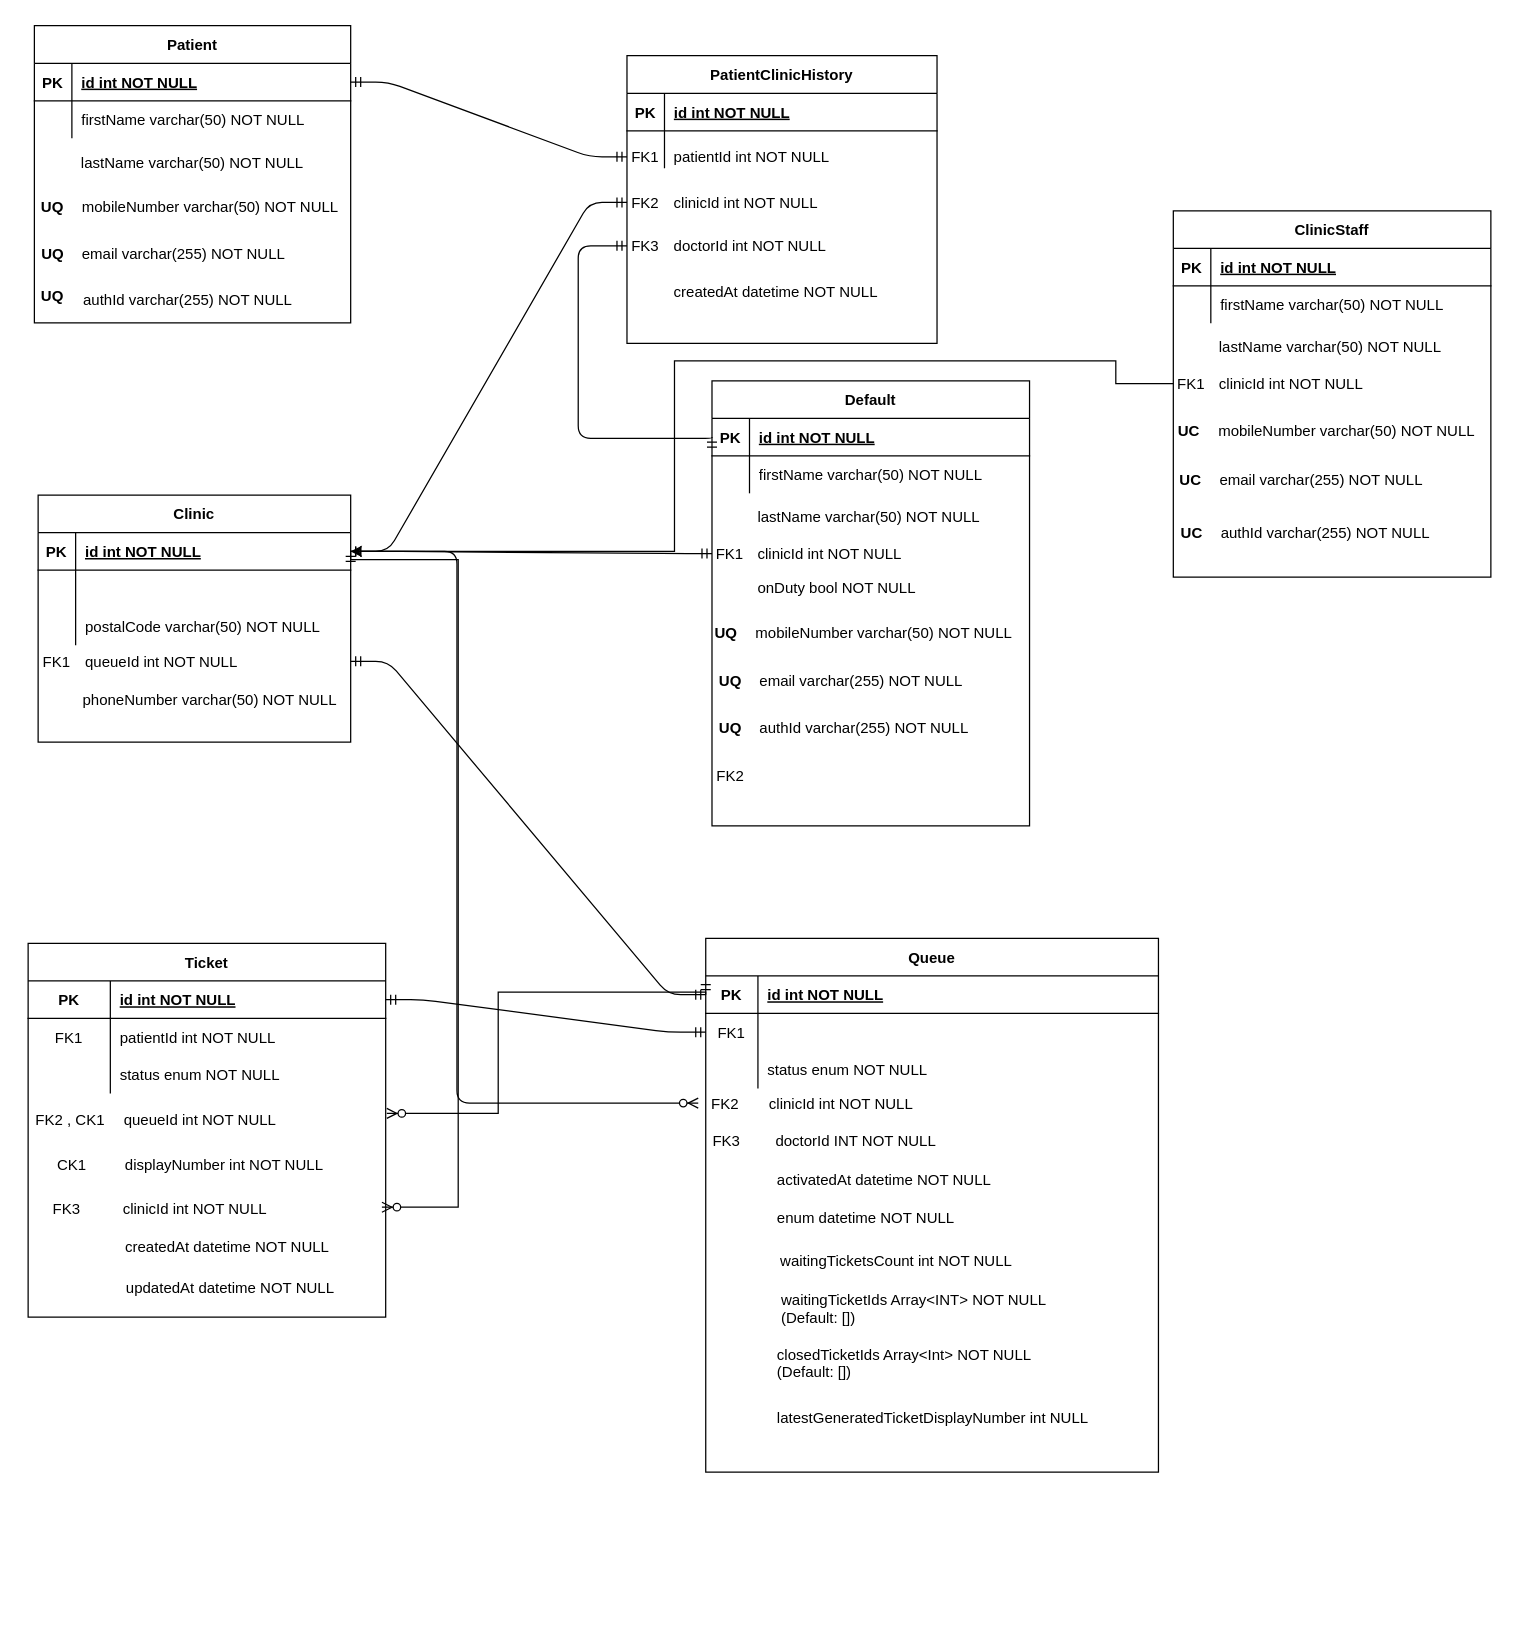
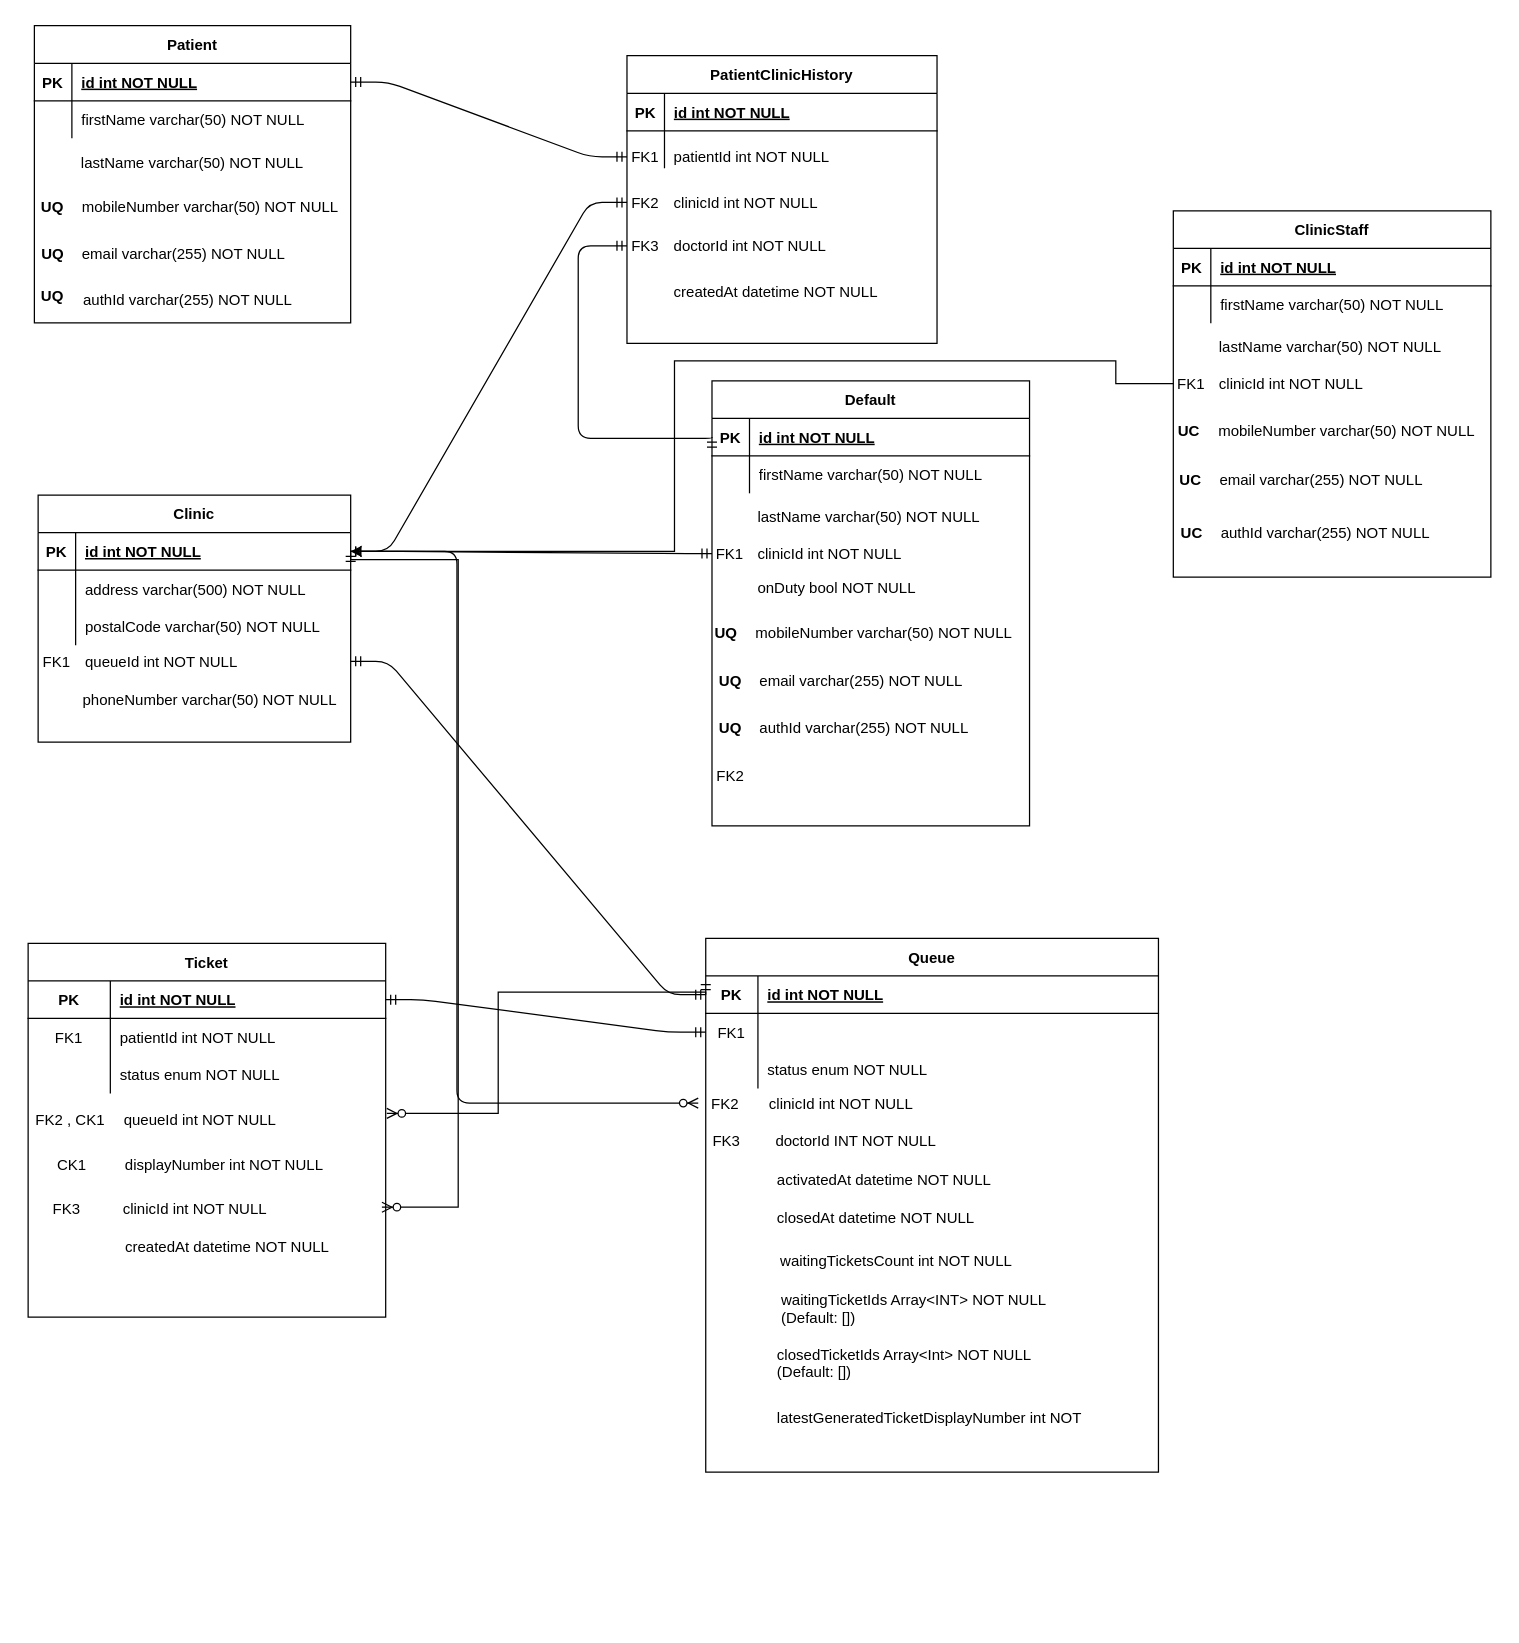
node "address varchar(500) NOT NULL": added
node "enum datetime NOT NULL": label "enum datetime NOT NULL" -> "closedAt datetime NOT NULL"
node "updatedAt datetime NOT NULL": removed
node "latestGeneratedTicketDisplayNumber int NULL": label "latestGeneratedTicketDisplayNumber int NULL" -> "latestGeneratedTicketDisplayNumber int NOT"
